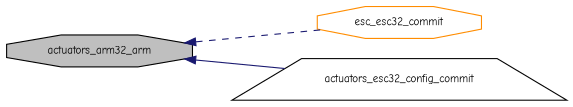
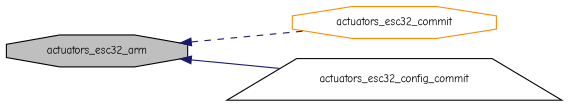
node "esc_esc32_commit": label "esc_esc32_commit" -> "actuators_esc32_commit"
node "actuators_arm32_arm": label "actuators_arm32_arm" -> "actuators_esc32_arm"
